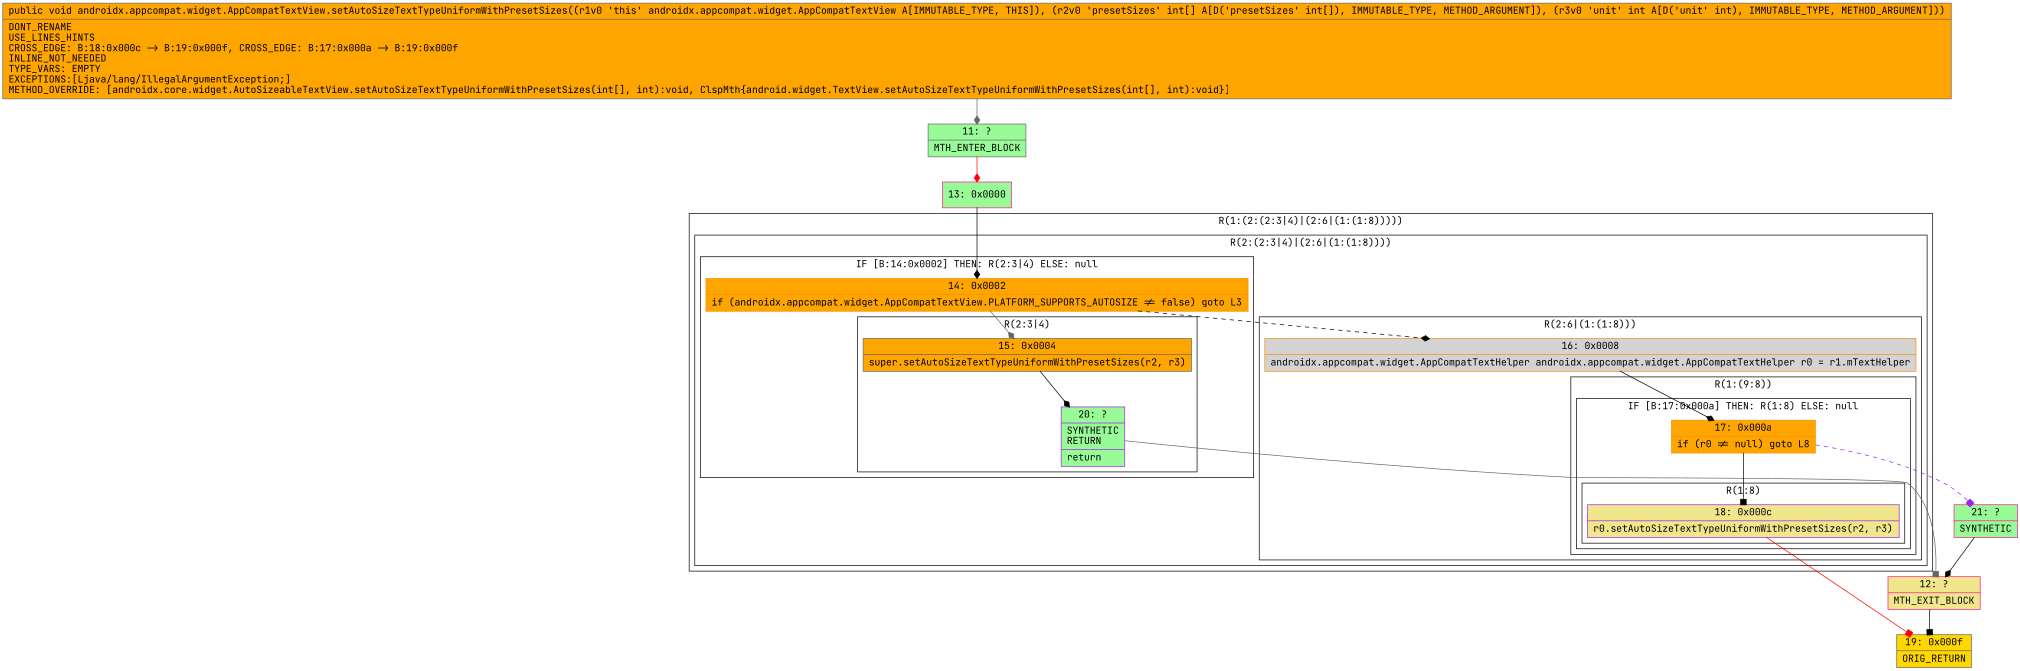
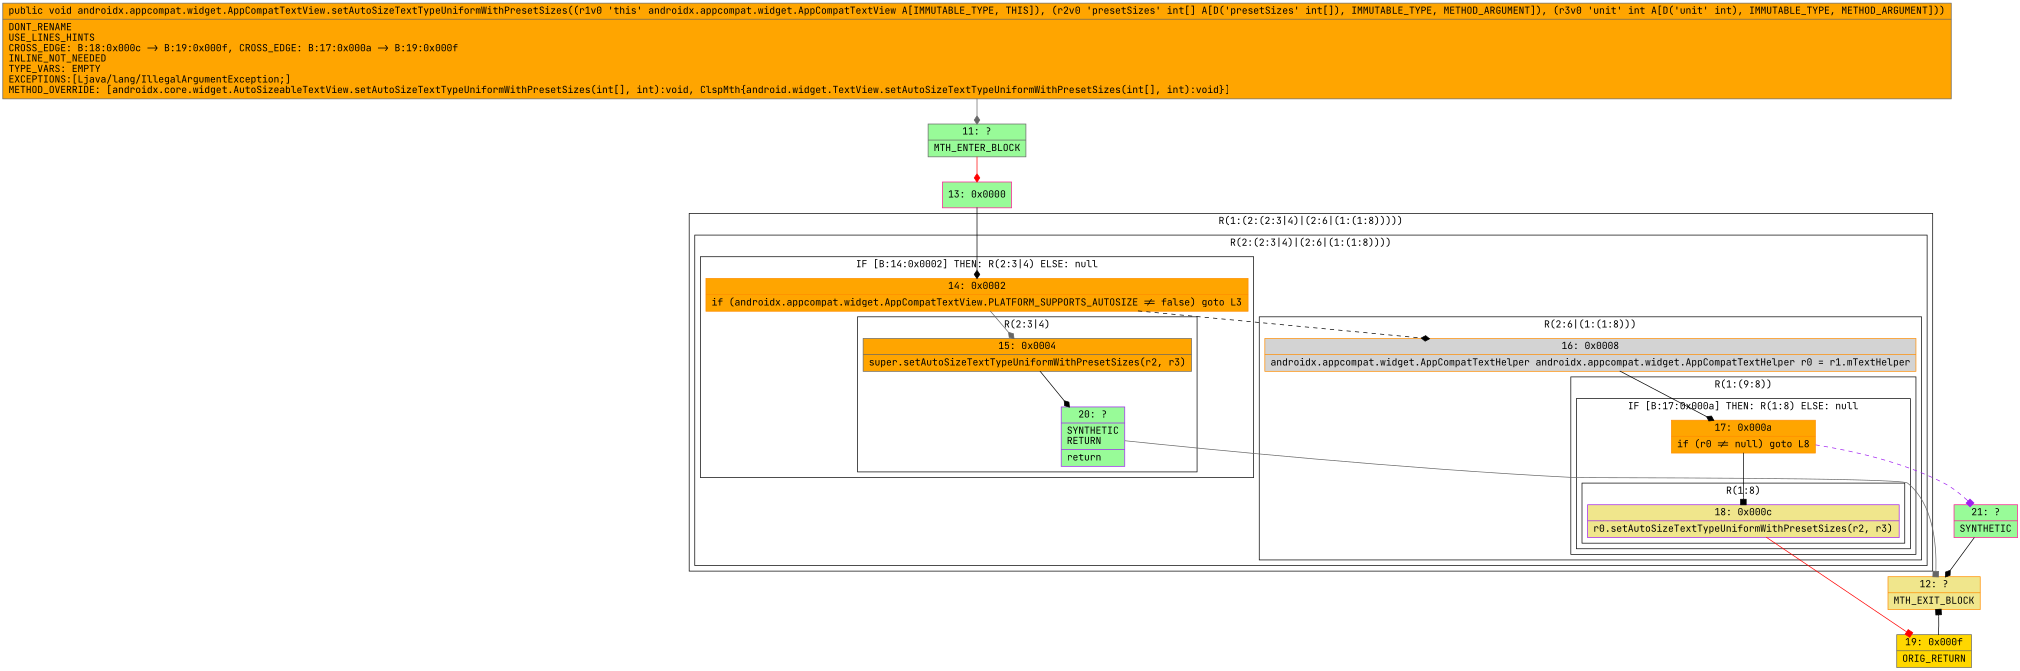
node "12: ?": color deeppink -> darkorange
edge "12: ?" -> "19: 0x000f": reversed
